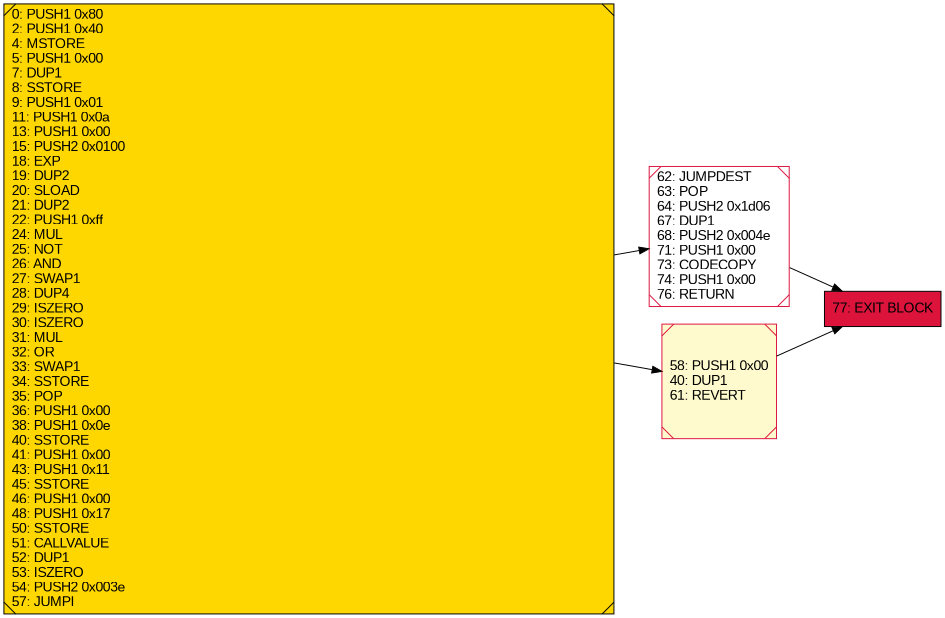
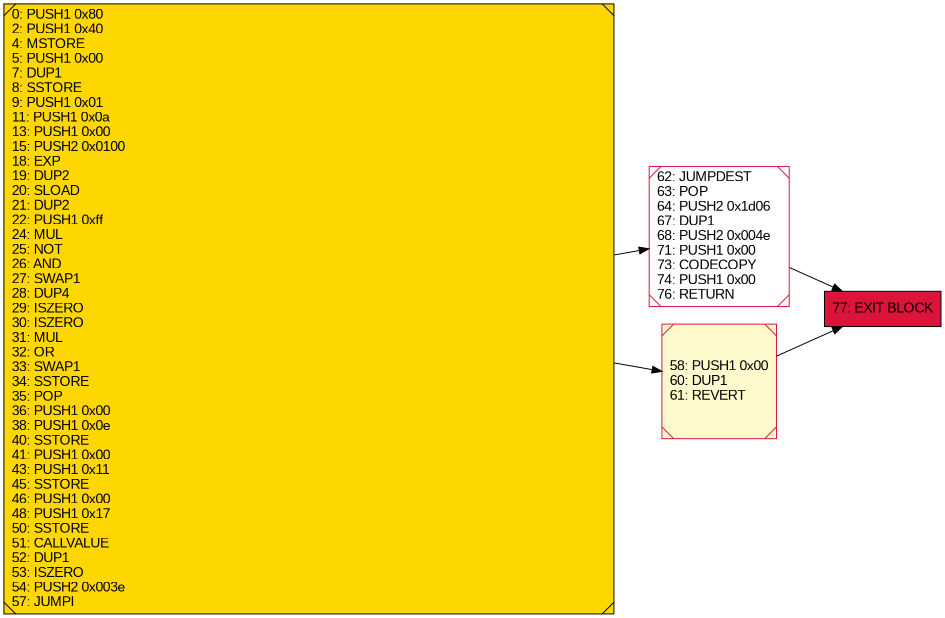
node "58: PUSH1 0x00 40: DUP1 61: REVERT": label "58: PUSH1 0x00 40: DUP1 61: REVERT" -> "58: PUSH1 0x00 60: DUP1 61: REVERT"
